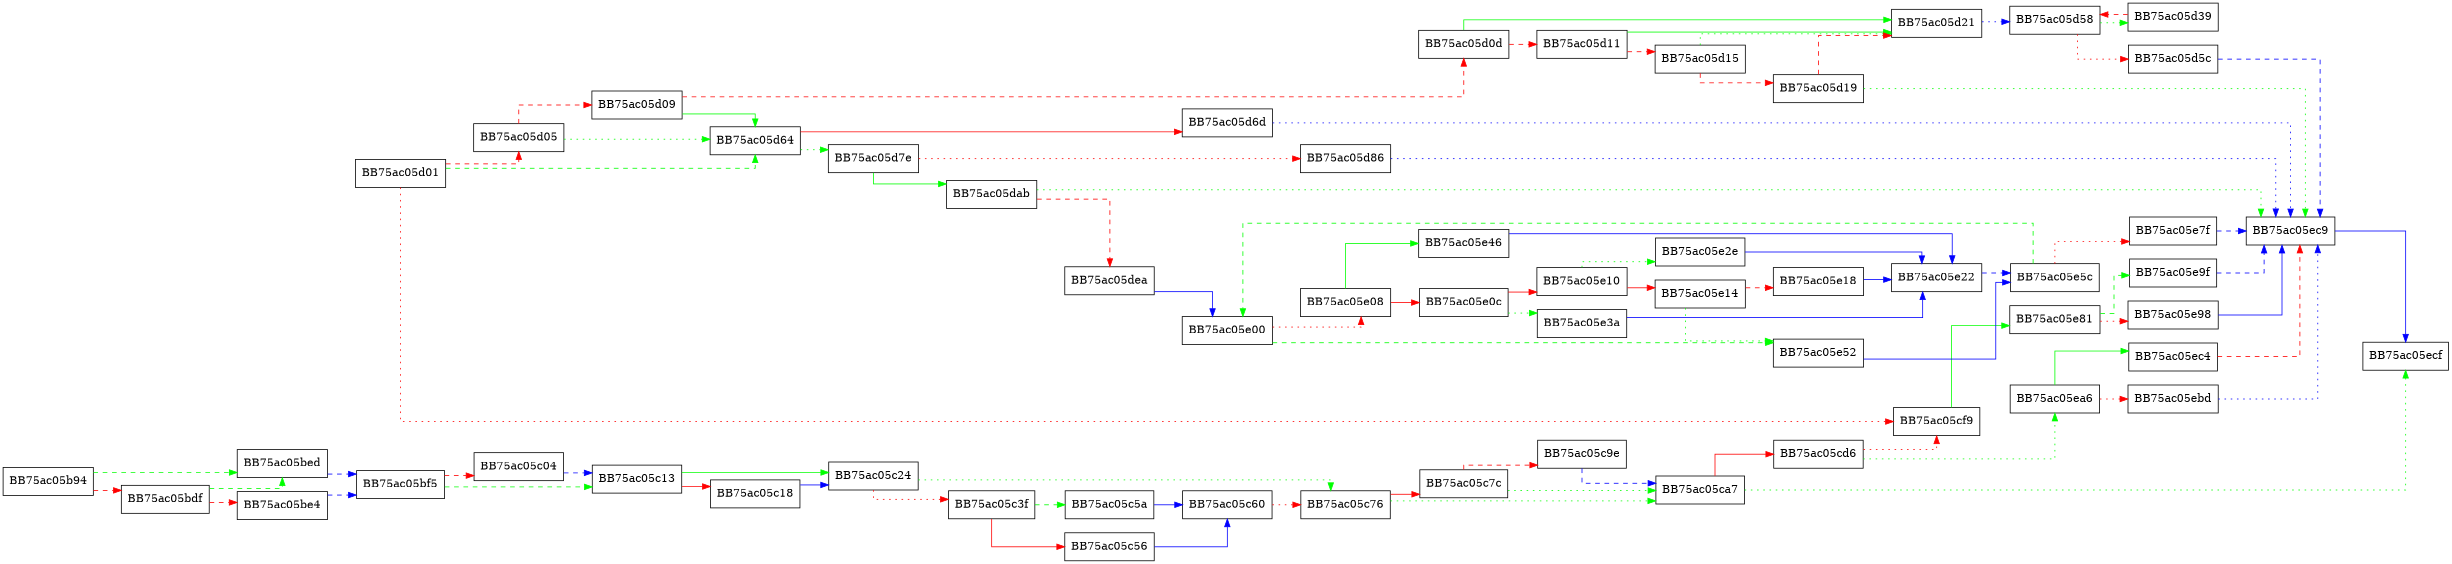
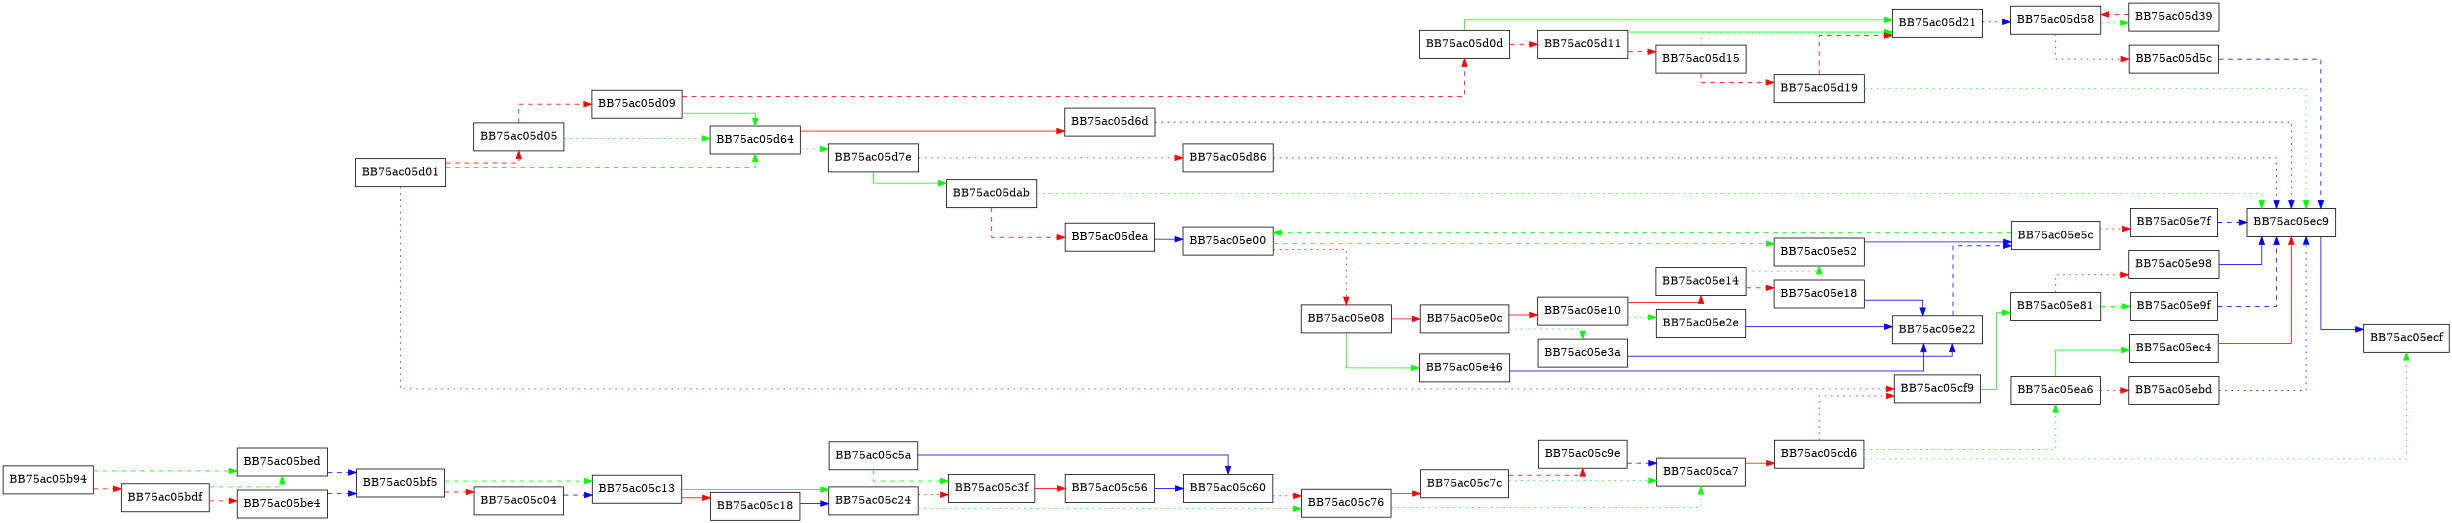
edge "BB75ac05ec4" -> "BB75ac05ec9": style dashed -> solid
edge "BB75ac05ca7" -> "BB75ac05ecf": now "BB75ac05cd6" -> "BB75ac05ecf"
edge "BB75ac05c3f" -> "BB75ac05c5a": reversed
